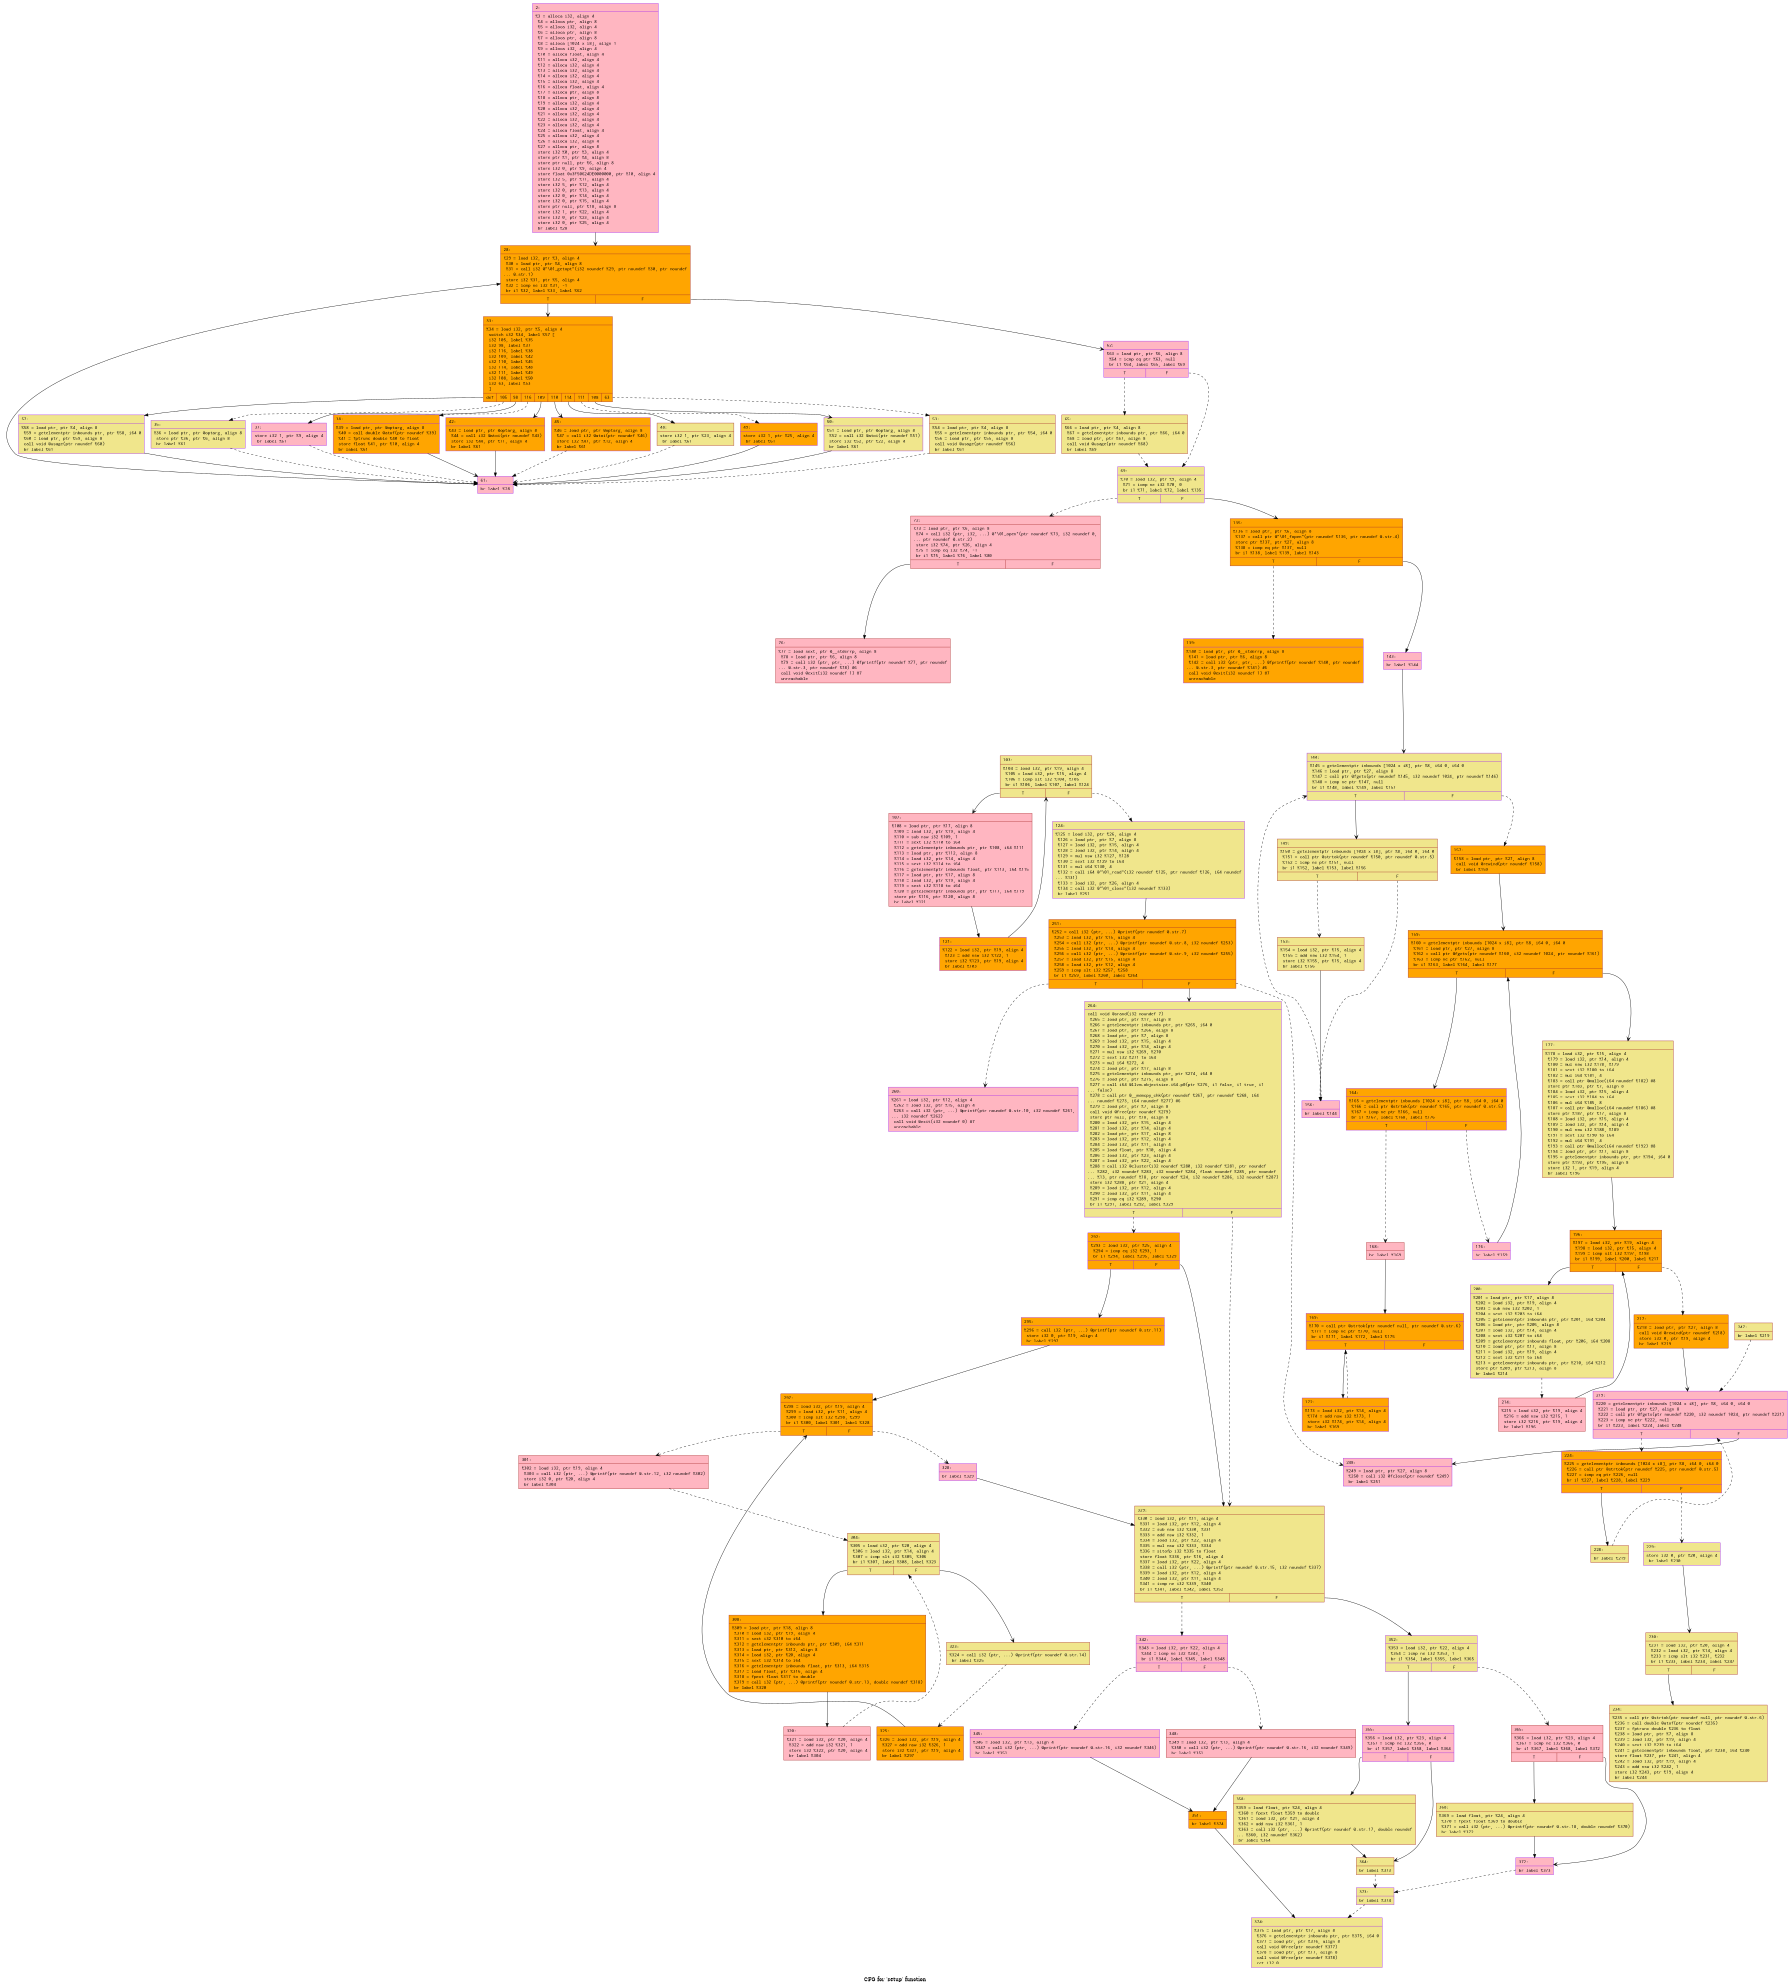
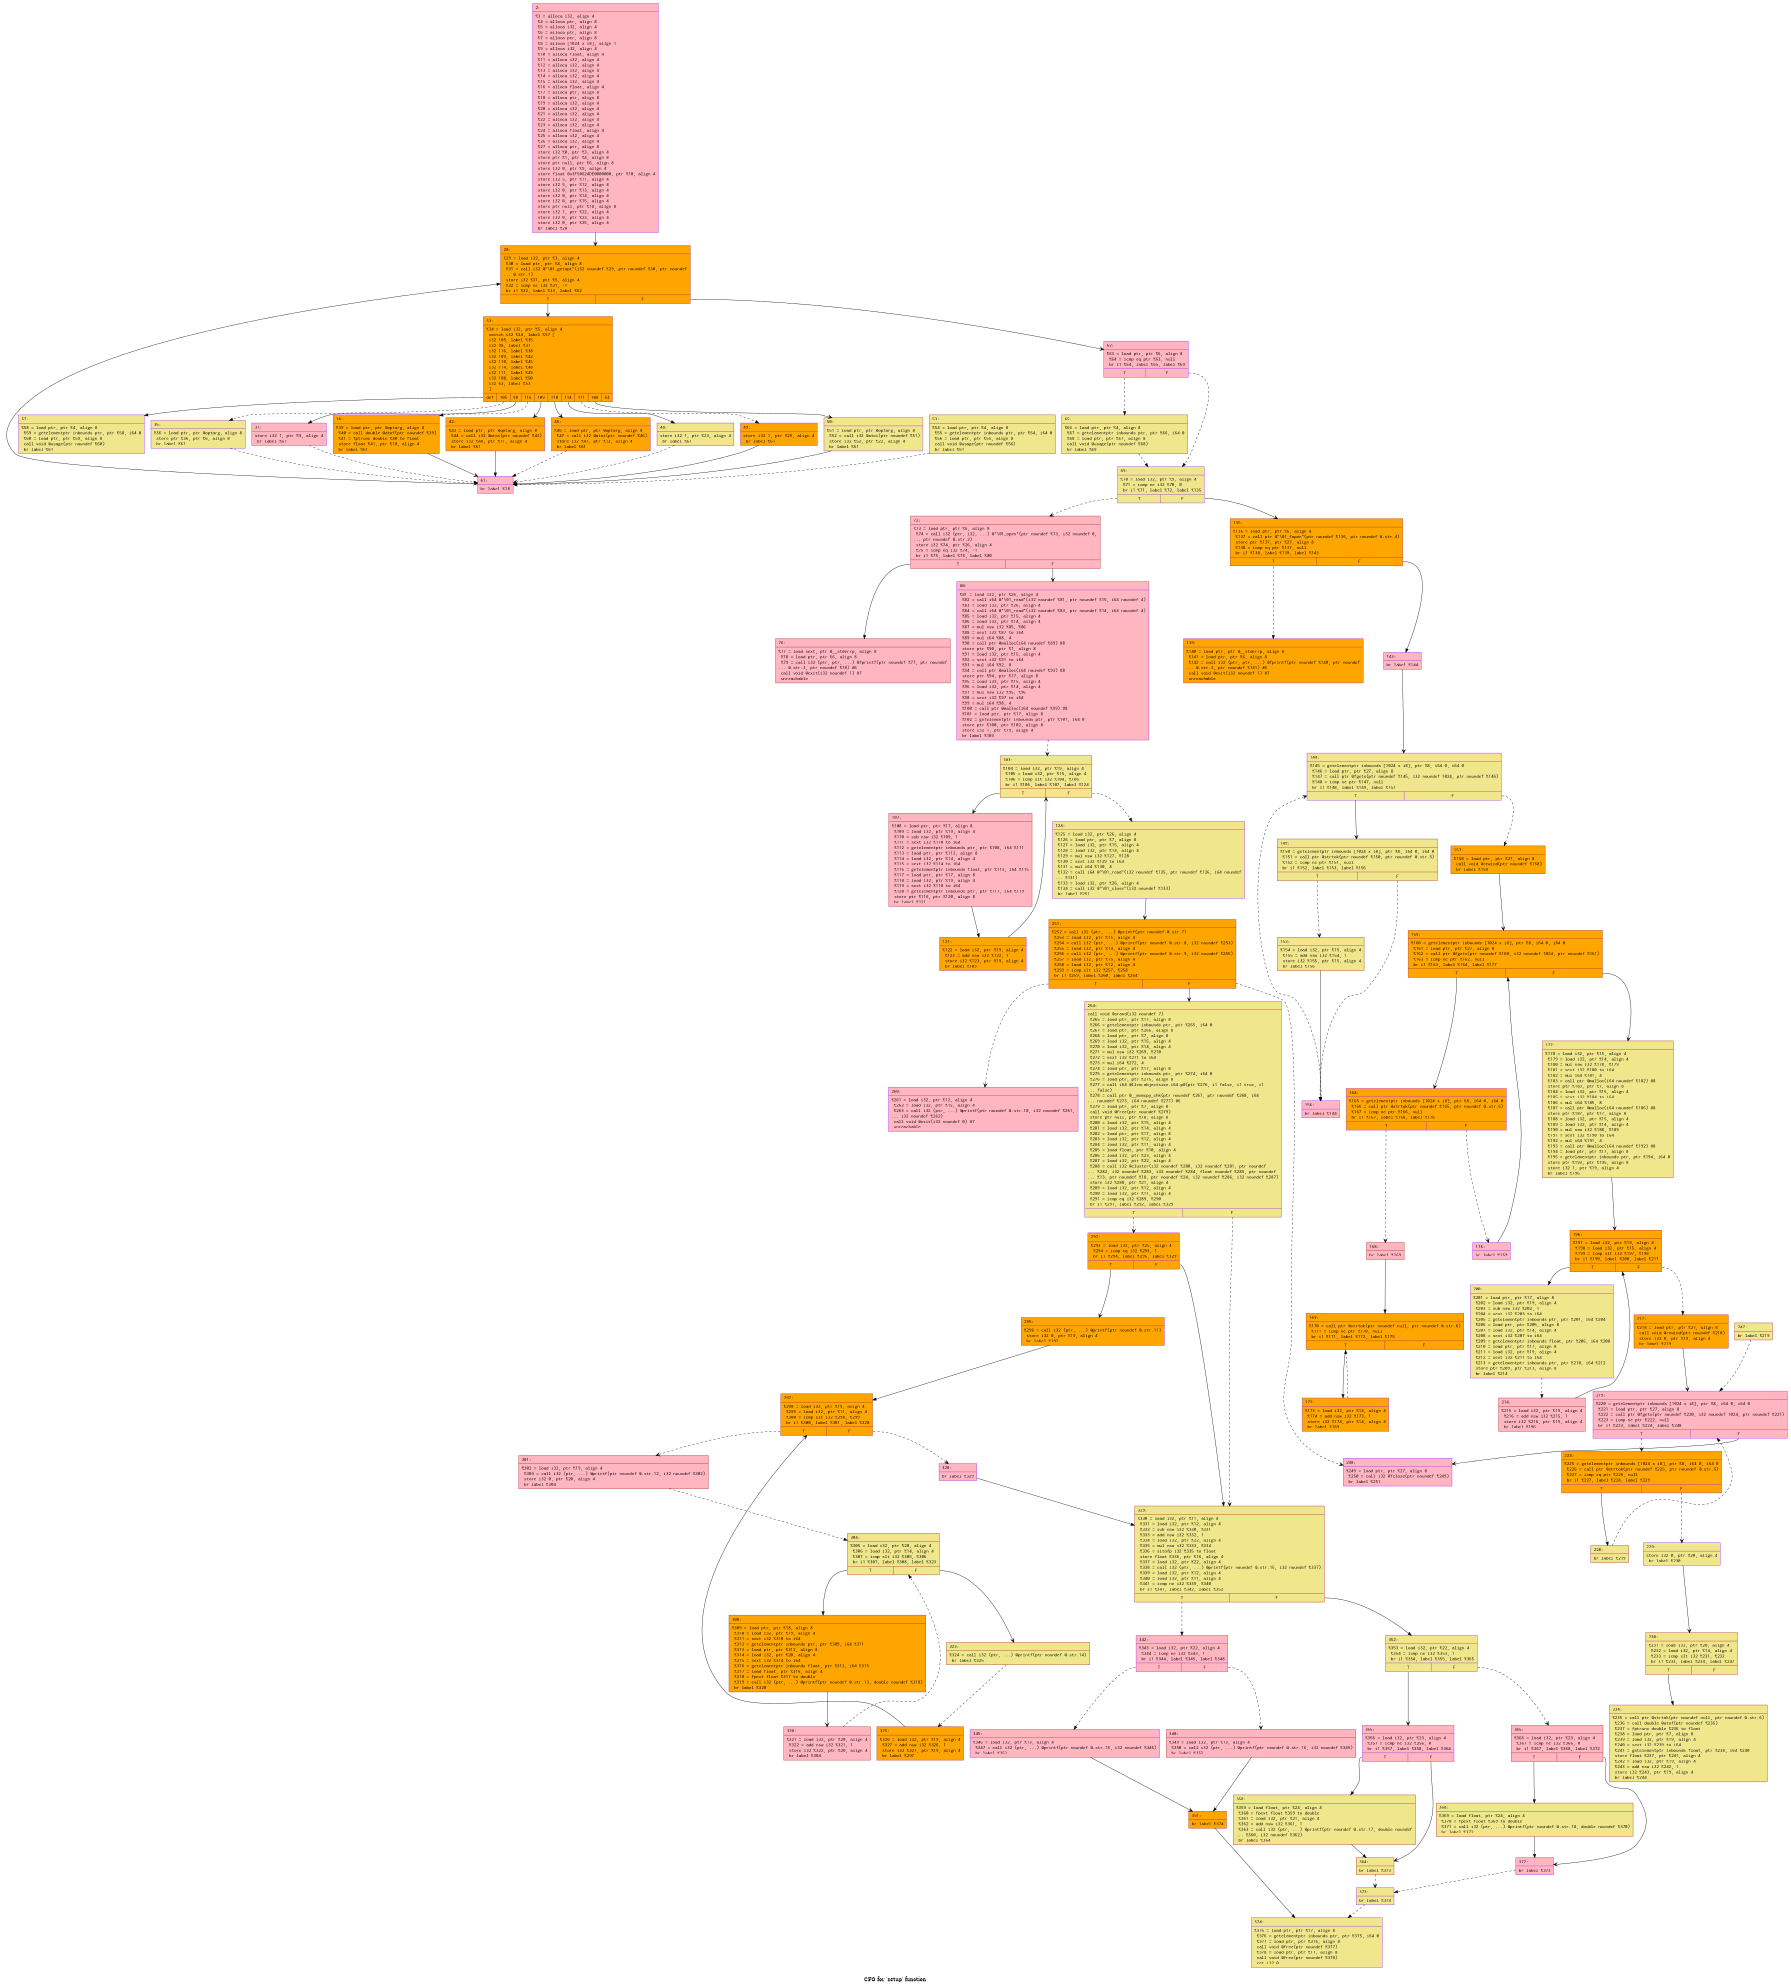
edge "33:" -> "53:": removed
edge "57:" -> "61:": removed
node "80:": added
node "169:": color purple -> brown
edge "308:" -> "320:": arrowhead normal -> vee
